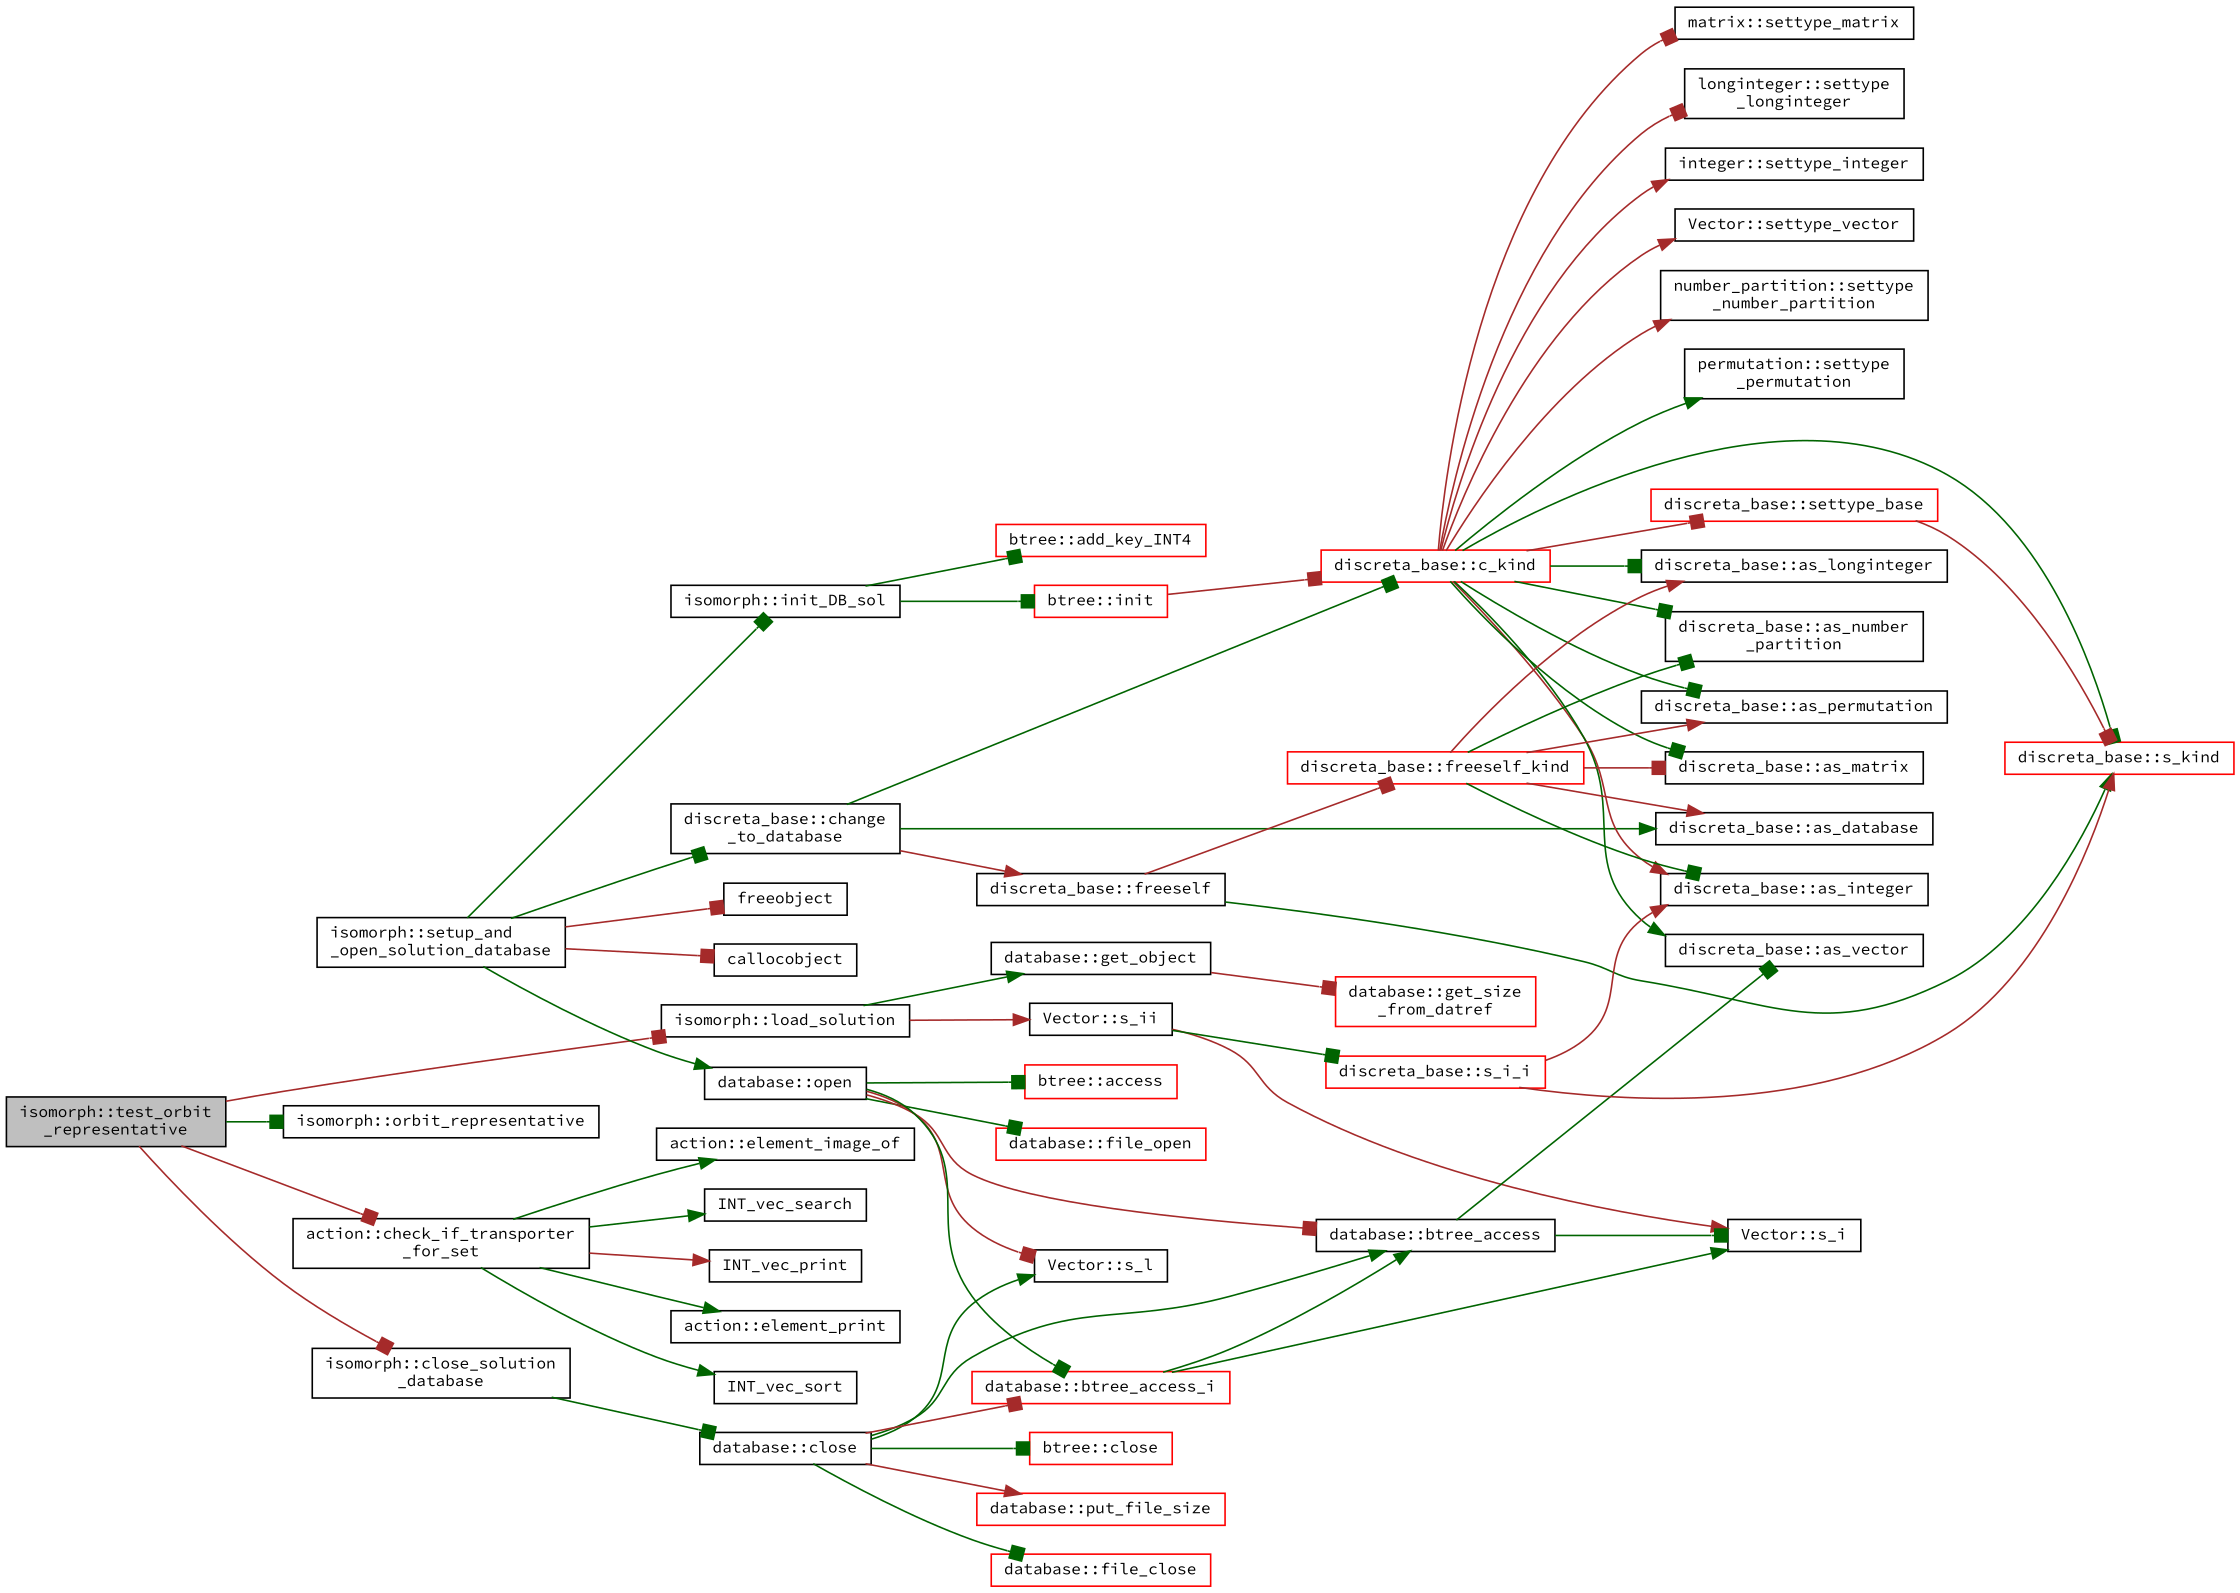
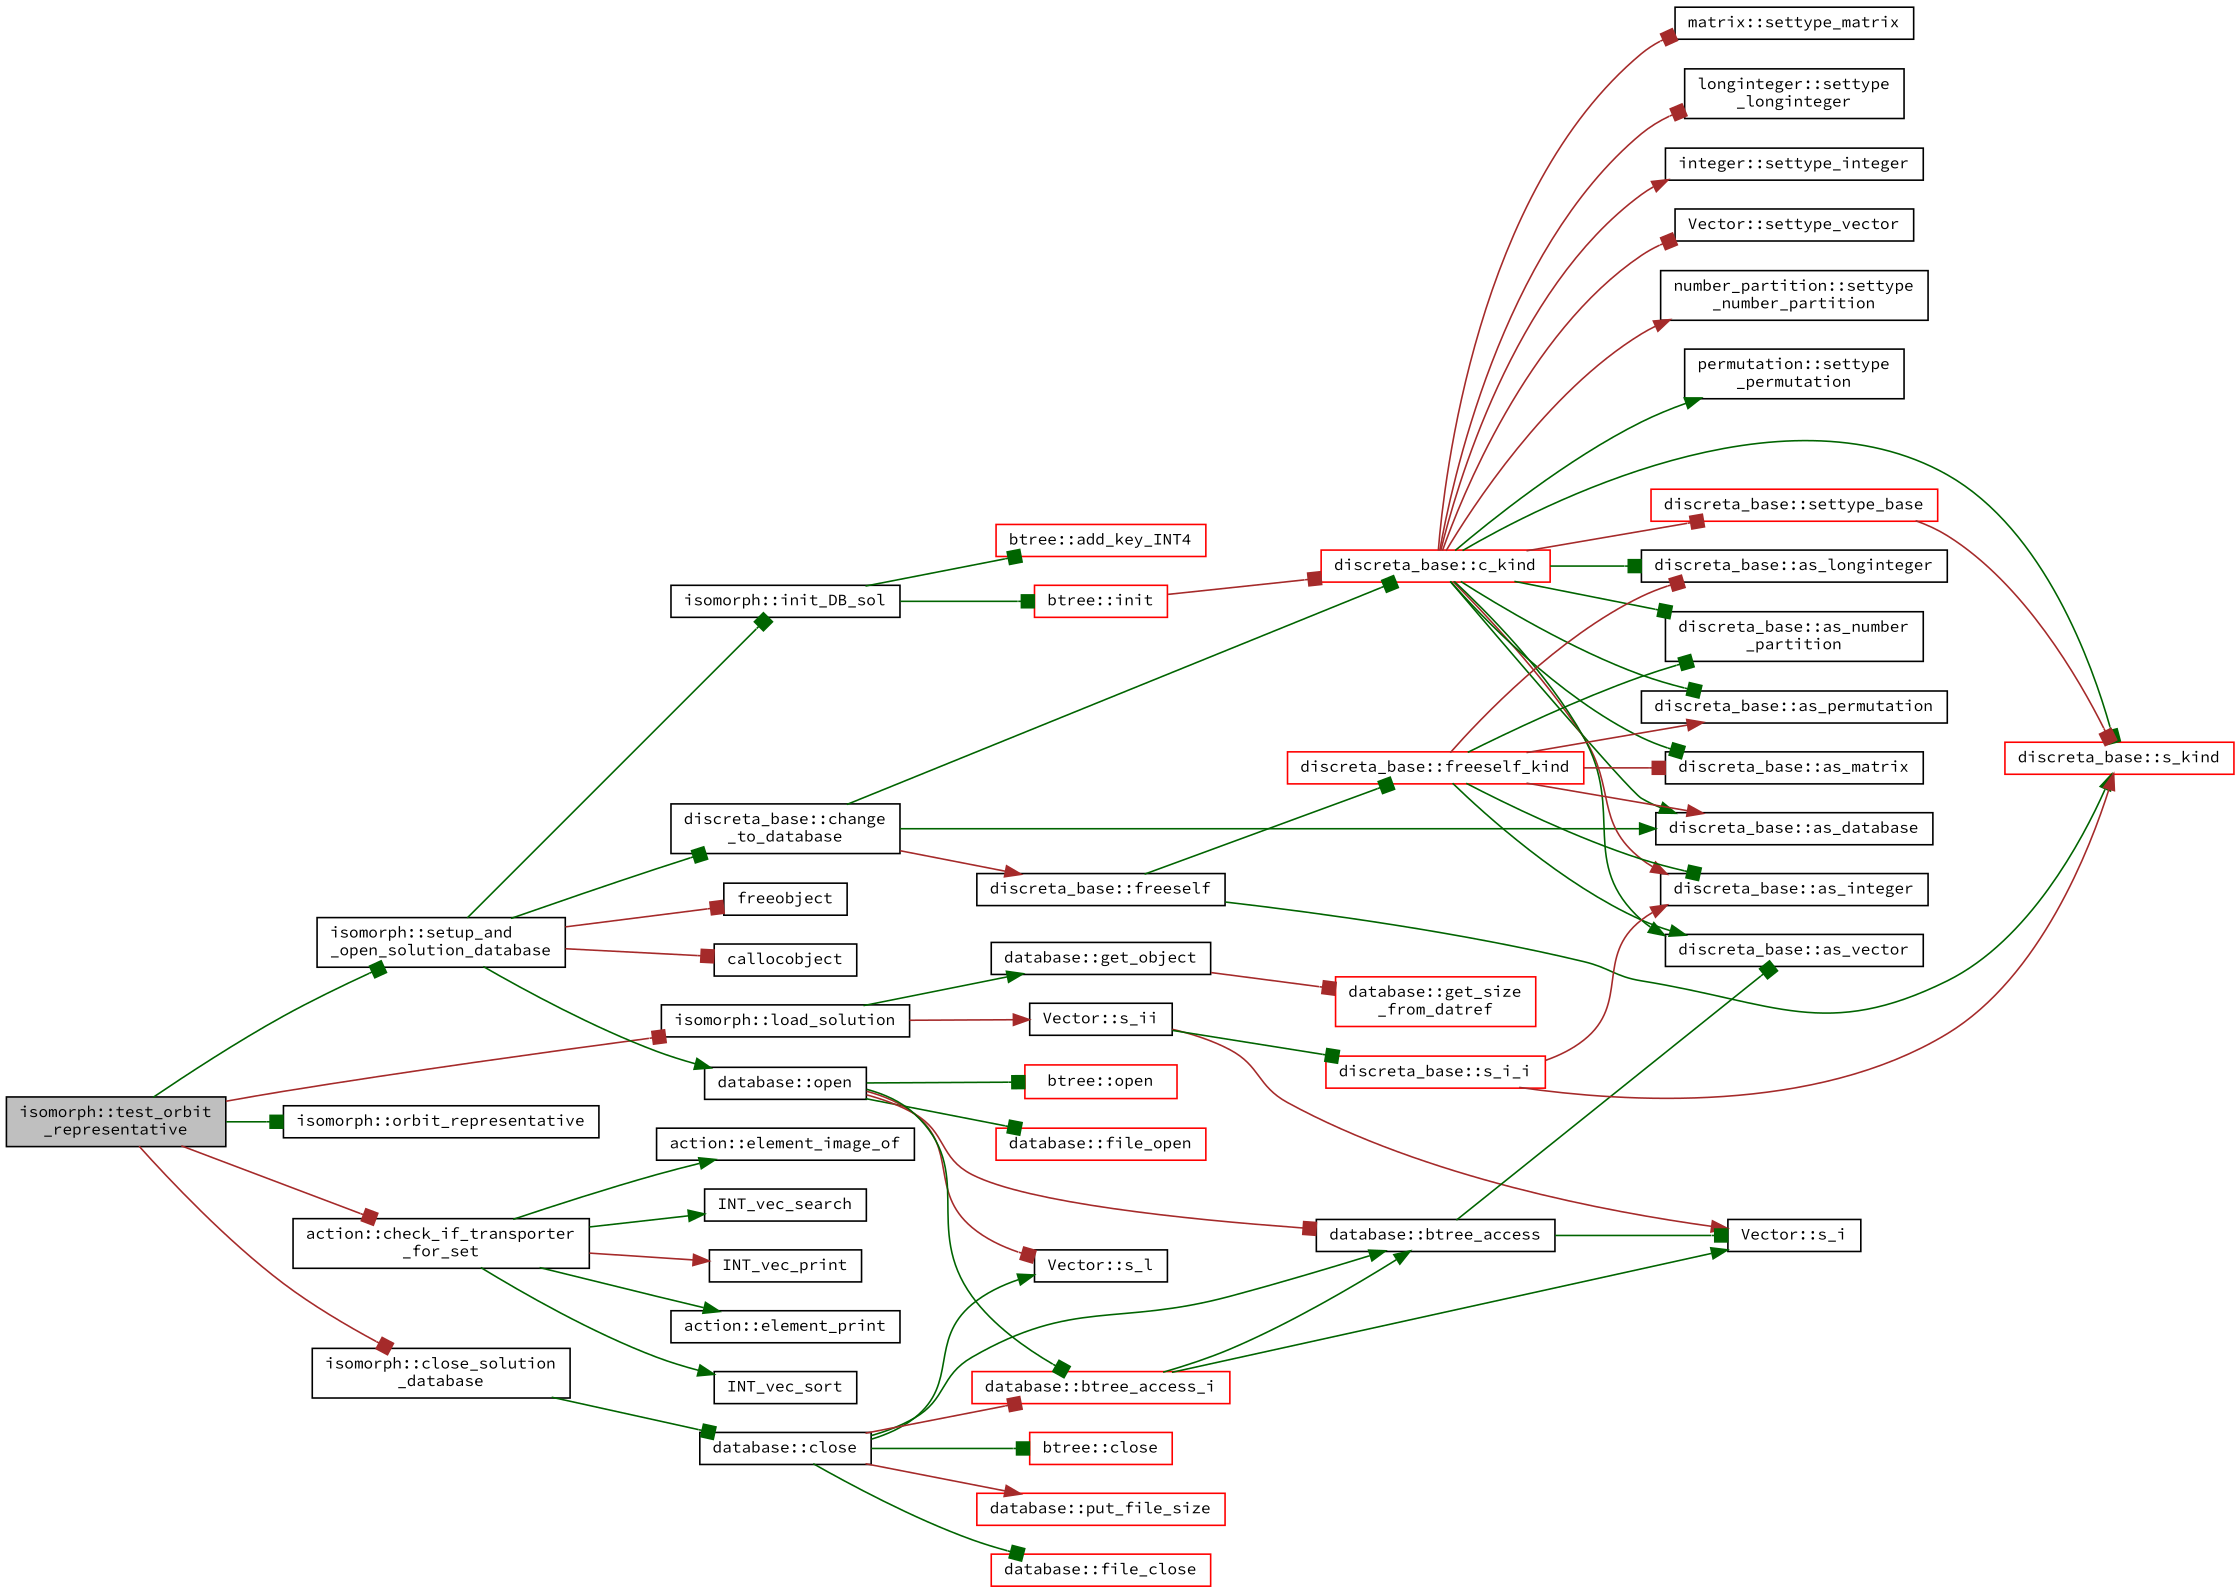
edge "discreta_base::c_kind" -> "Vector::settype_vector": arrowhead normal -> box
edge "discreta_base::freeself_kind" -> "discreta_base::as_longinteger": arrowhead normal -> box
edge "discreta_base::c_kind" -> "discreta_base::as_database": added
edge "discreta_base::freeself" -> "discreta_base::freeself_kind": color brown -> darkgreen
edge "discreta_base::freeself_kind" -> "discreta_base::as_vector": added
edge "isomorph::test_orbit _representative" -> "isomorph::setup_and _open_solution_database": added
node "btree::access": label "btree::access" -> "btree::open"
